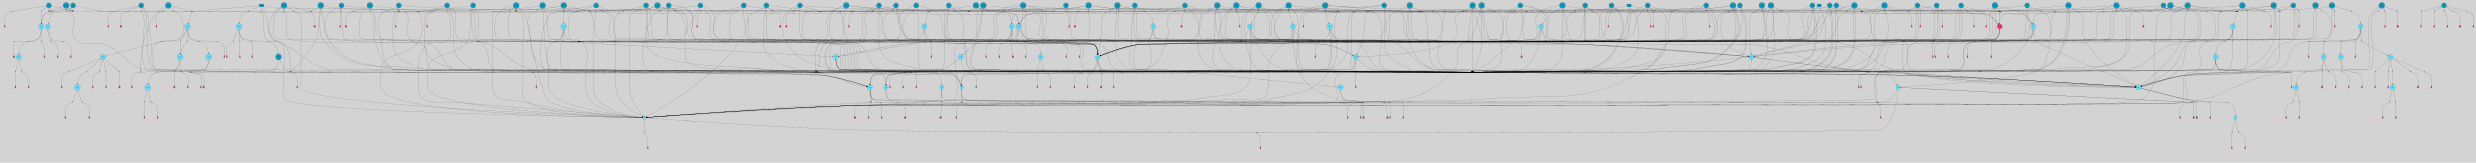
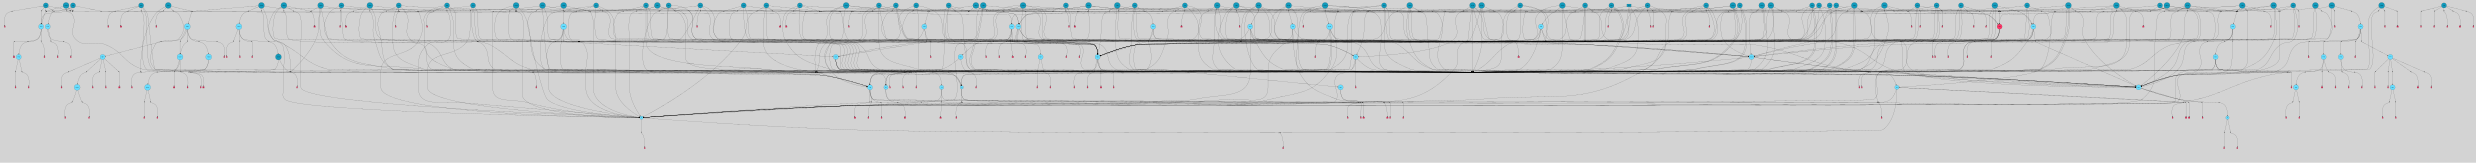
node "T1050": shape box -> circle
node "T837": shape box -> circle
